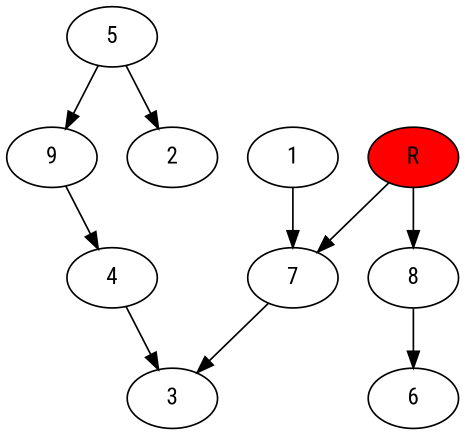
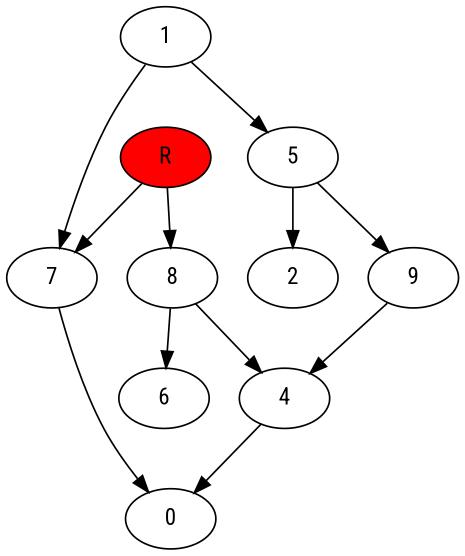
edge "1" -> "5": added
edge "8" -> "4": added
node "3": label "3" -> "0"
